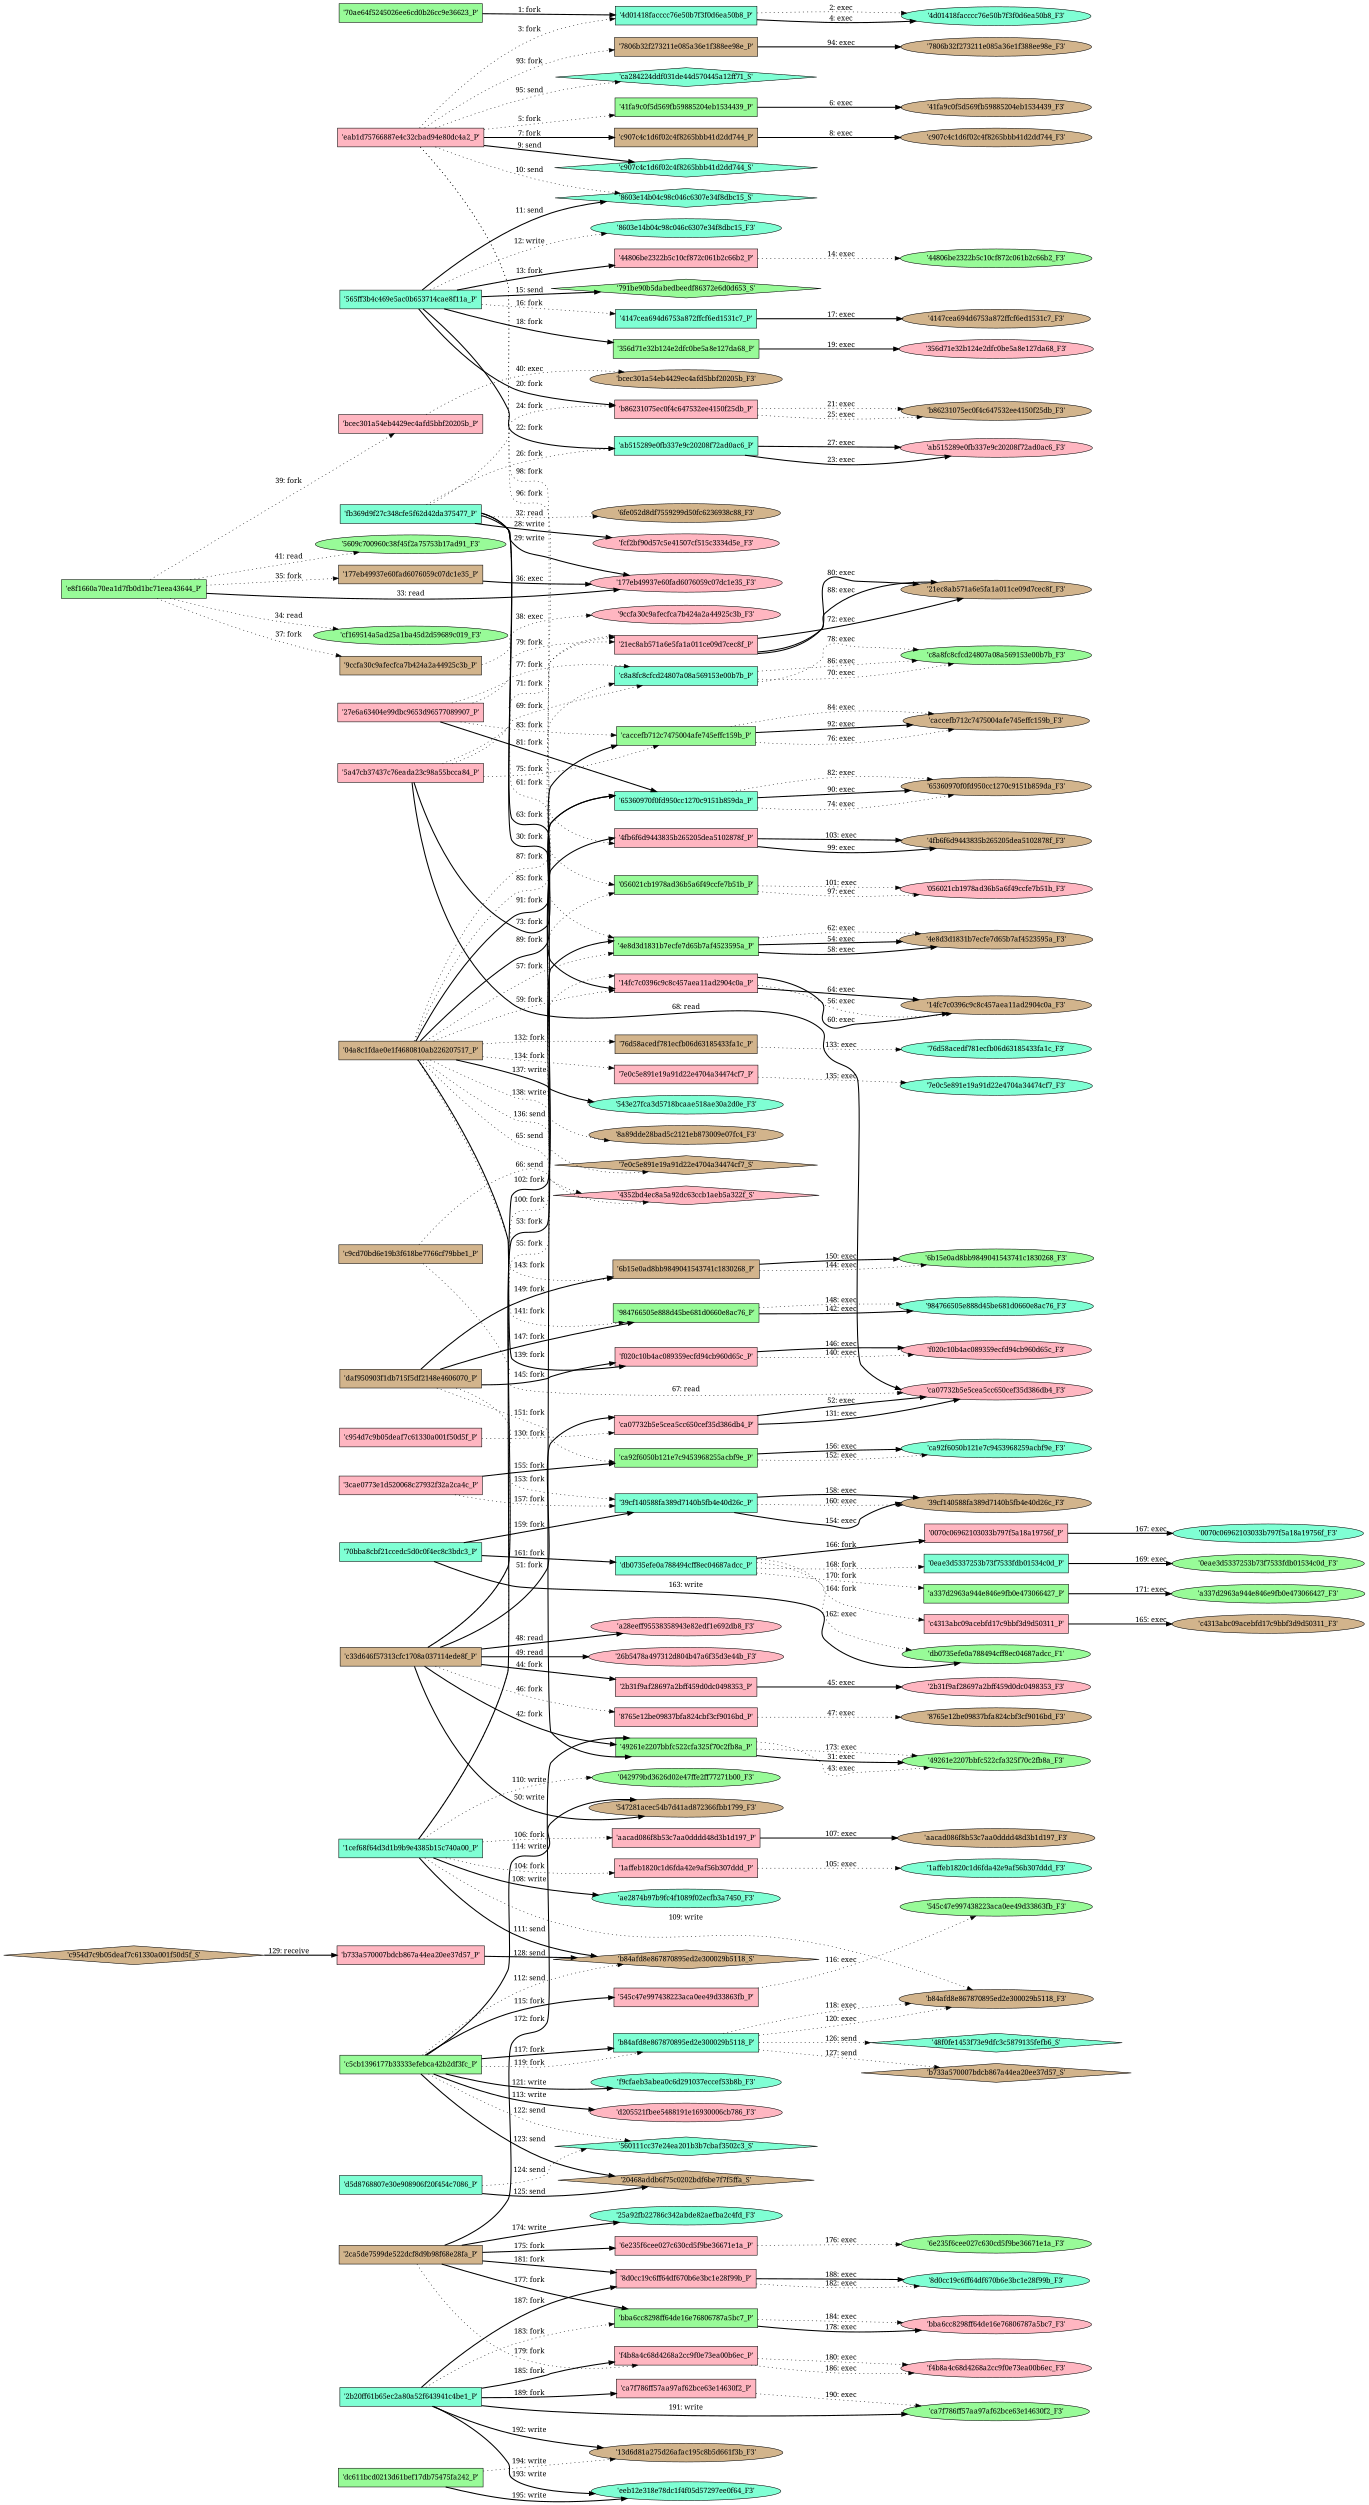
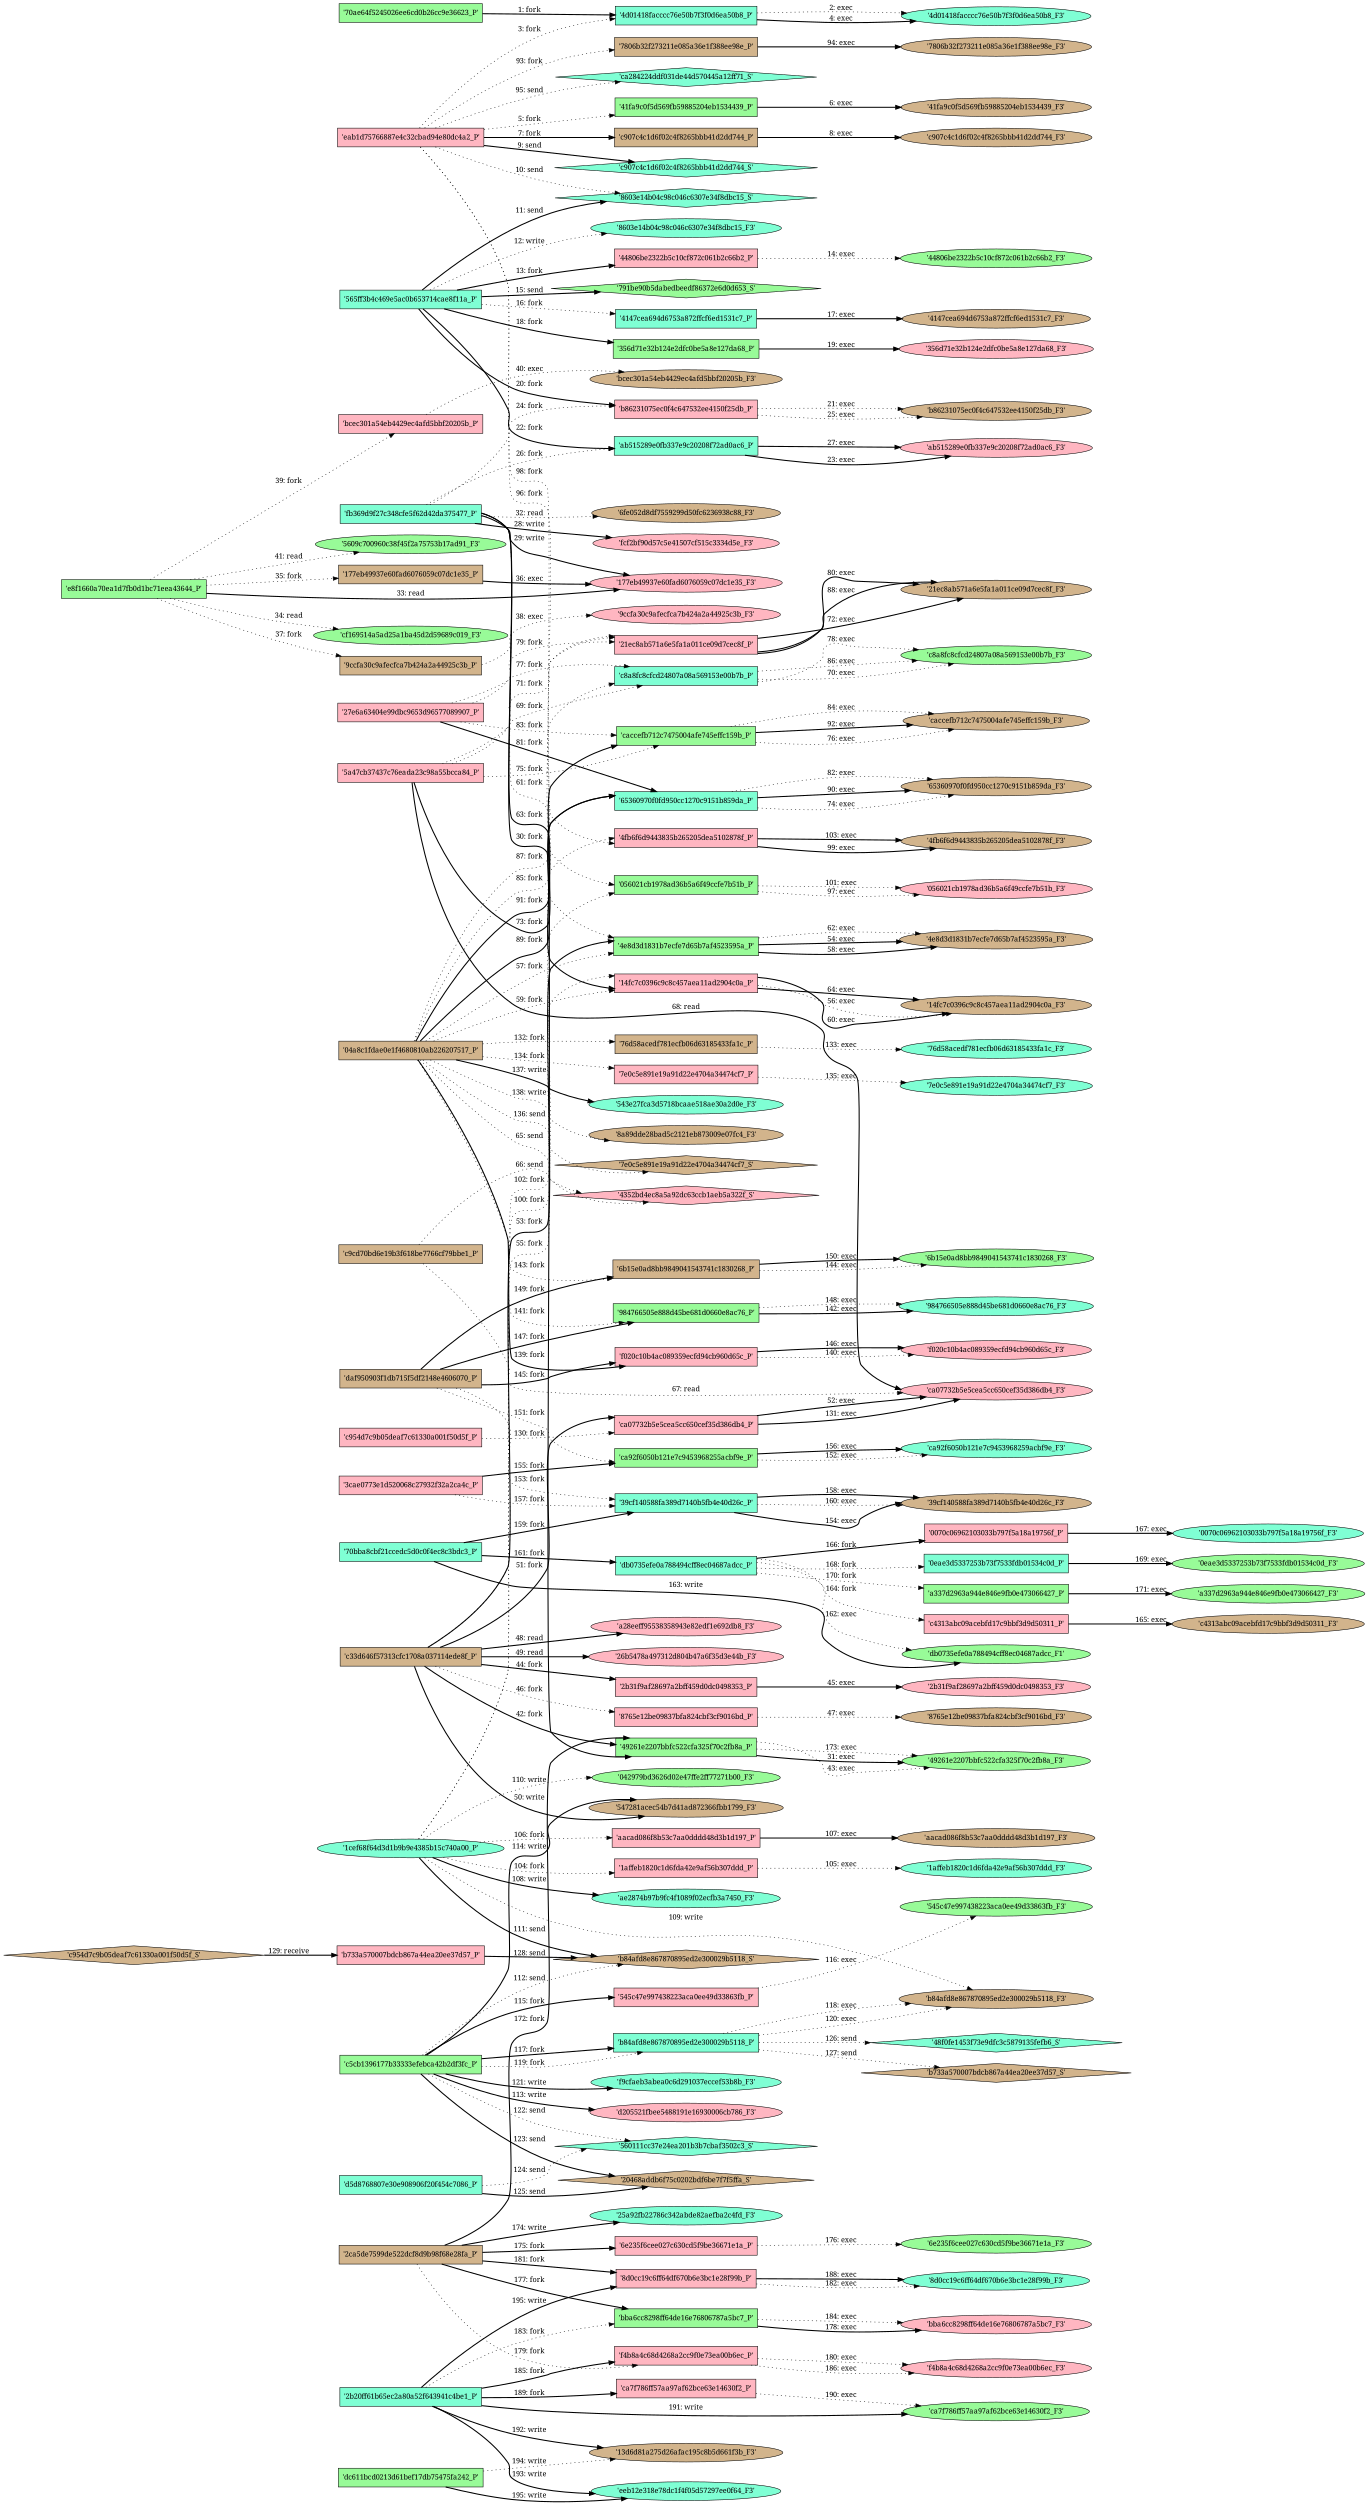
edge "'1cef68f64d3d1b9b9e4385b15c740a00_P'" -> "'4fb6f6d9443835b265205dea5102878f_P'": style bold -> dotted
node "'1cef68f64d3d1b9b9e4385b15c740a00_P'": shape box -> ellipse
edge "'2b20ff61b65ec2a80a52f643941c4be1_P'" -> "'8d0cc19c6ff64df670b6e3bc1e28f99b_P'": label "187: fork" -> "195: write"
